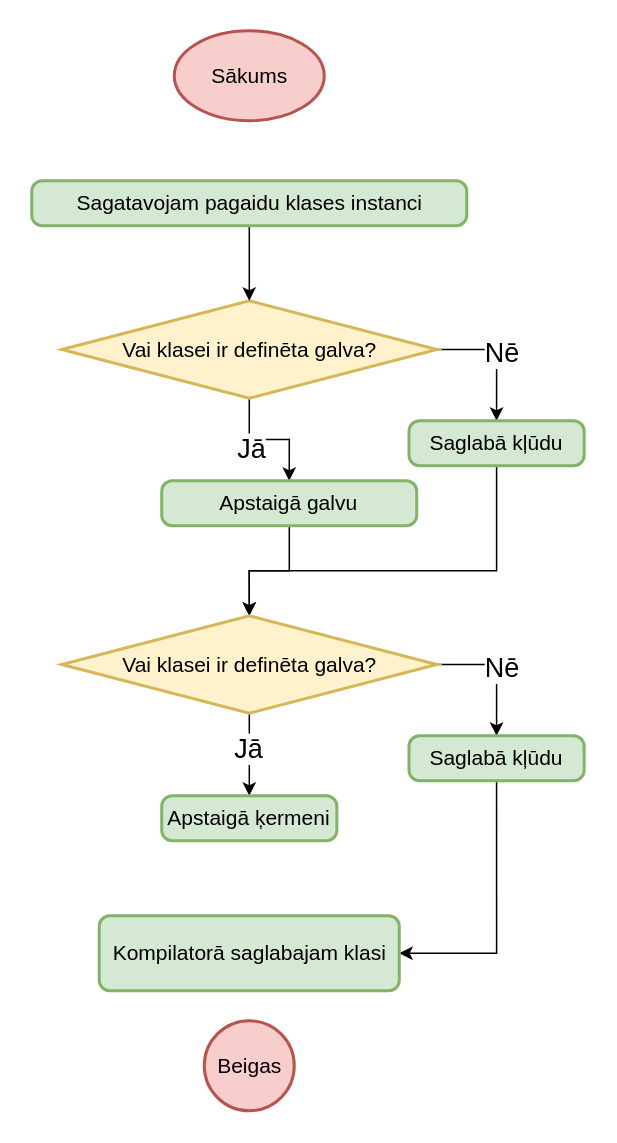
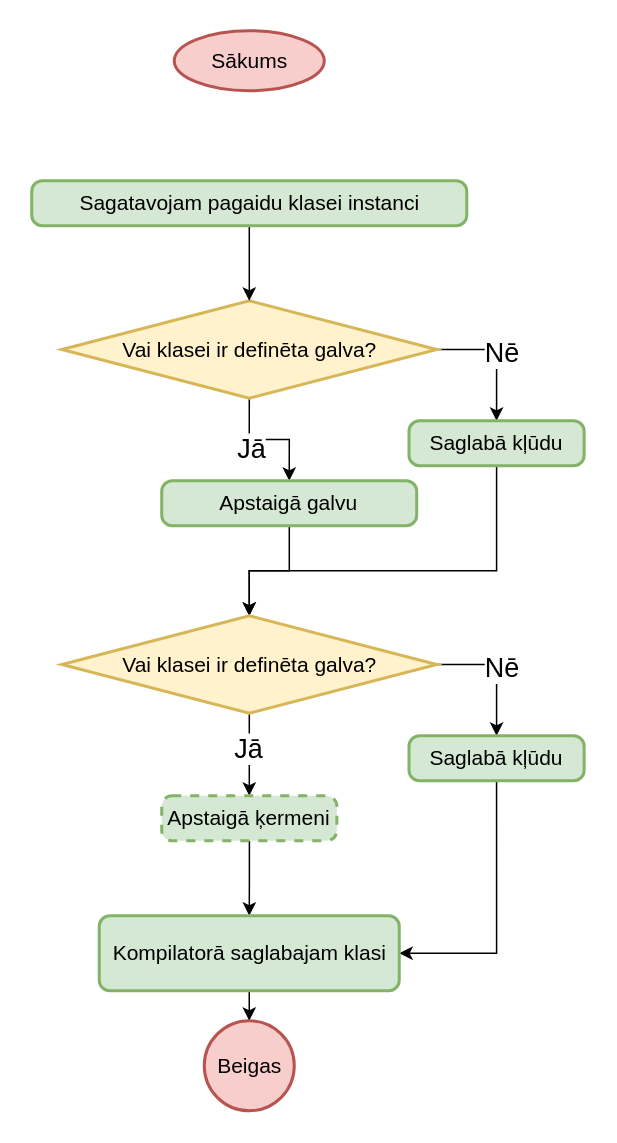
node "Sākums": size 150x90 -> 150x60
node "Sagatavojam pagaidu klases instanci": label "Sagatavojam pagaidu klases instanci" -> "Sagatavojam pagaidu klasei instanci"
node "Apstaigā ķermeni": style solid -> dashed
edge "Apstaigā ķermeni" -> "Kompilatorā saglabajam klasi": added
edge "Kompilatorā saglabajam klasi" -> "Beigas": added
